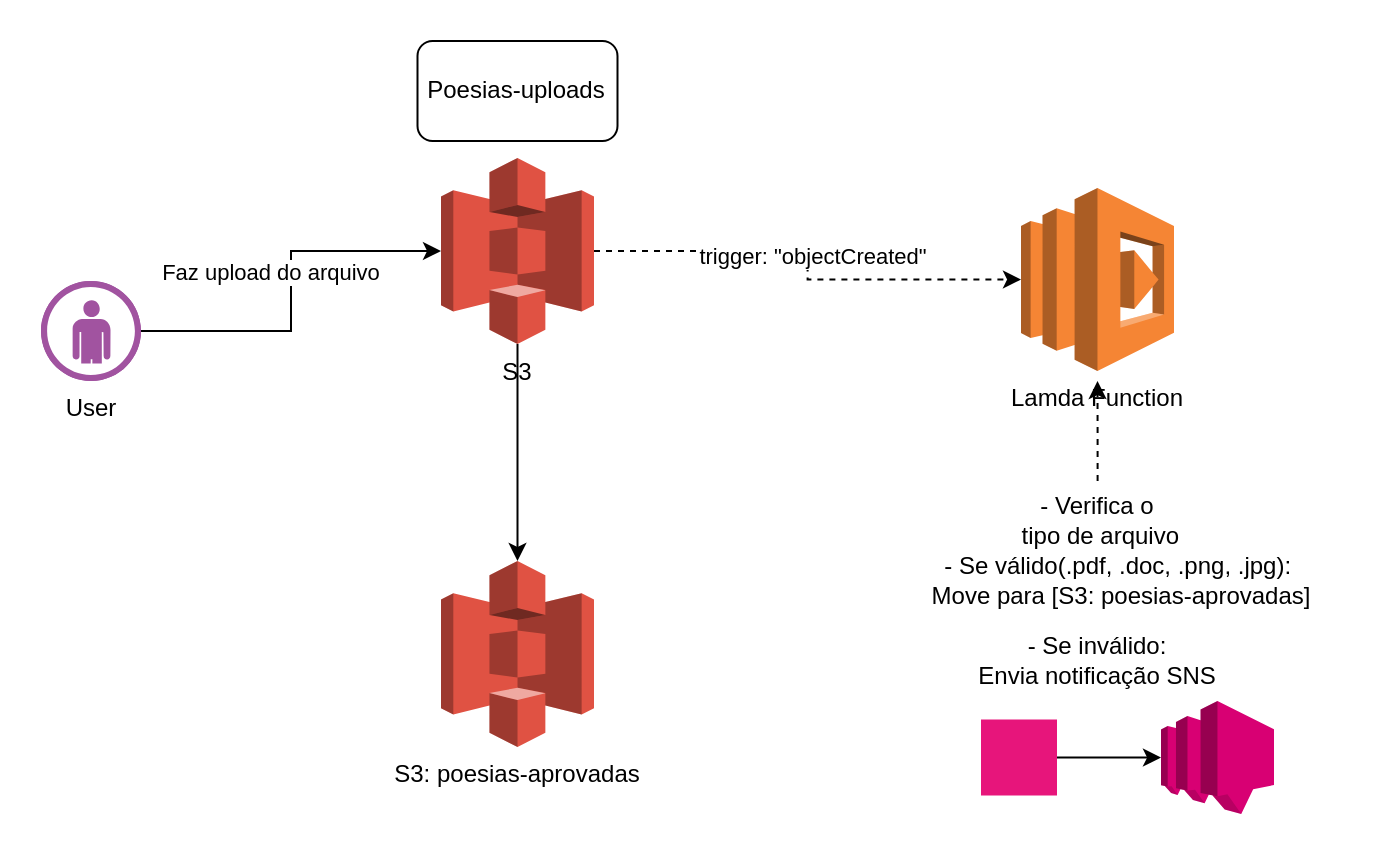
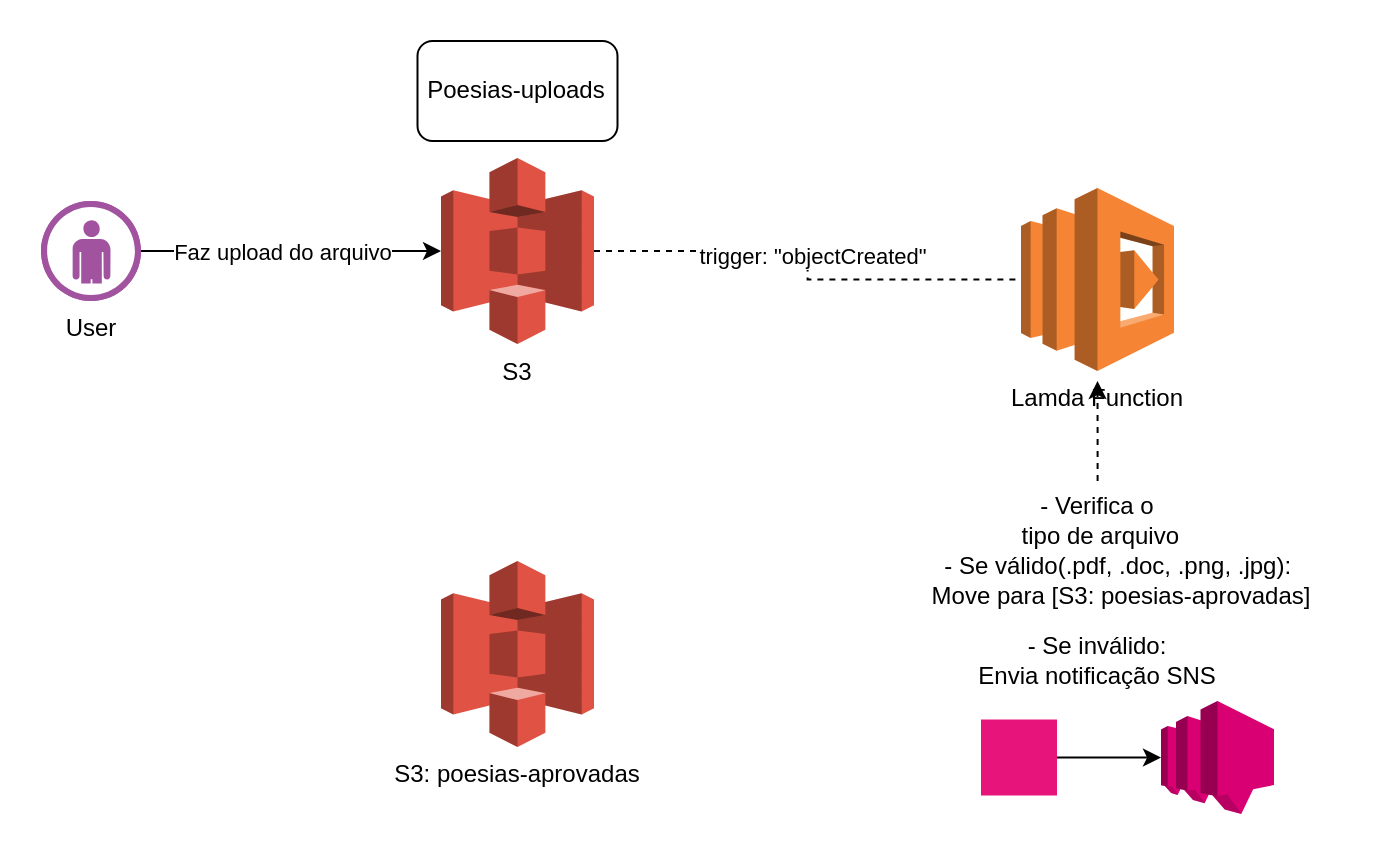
edge "S3" -> "Lamda Function": arrowhead classic -> none
node "User": moved (91, 331) -> (91, 251)
edge "S3" -> "S3: poesias-aprovadas": removed
